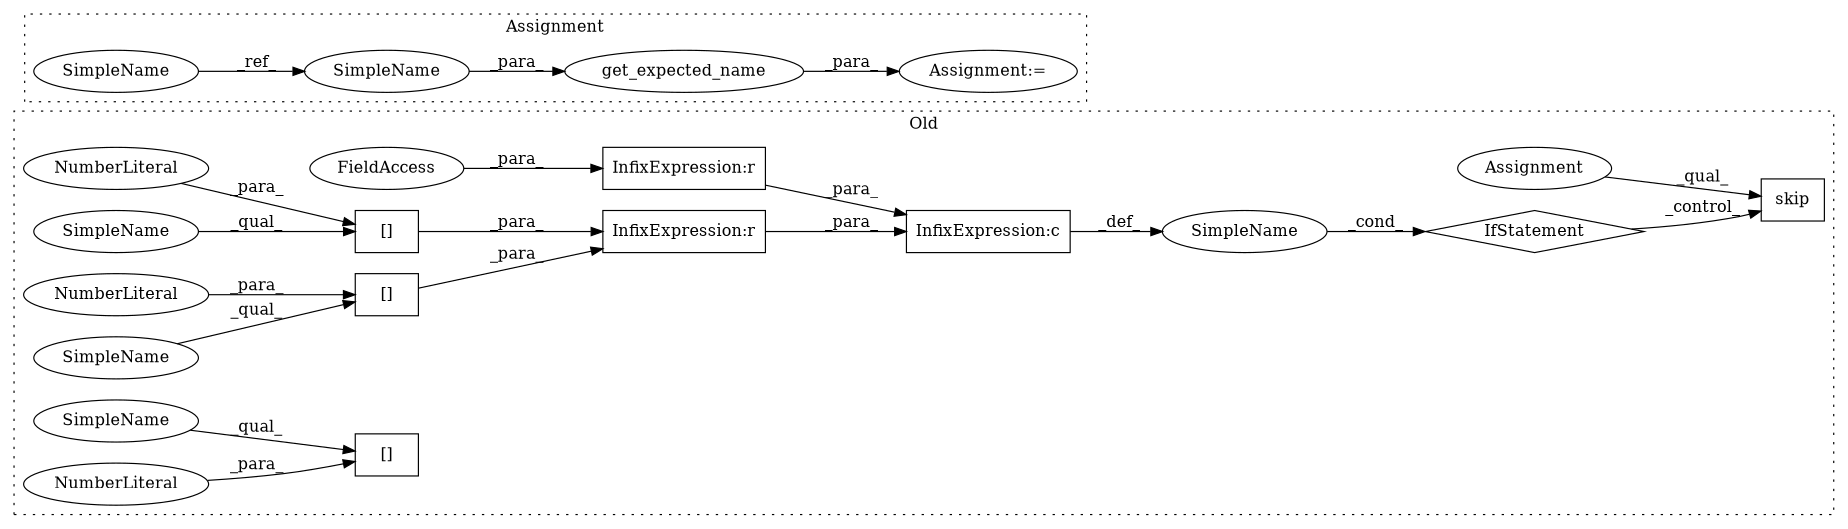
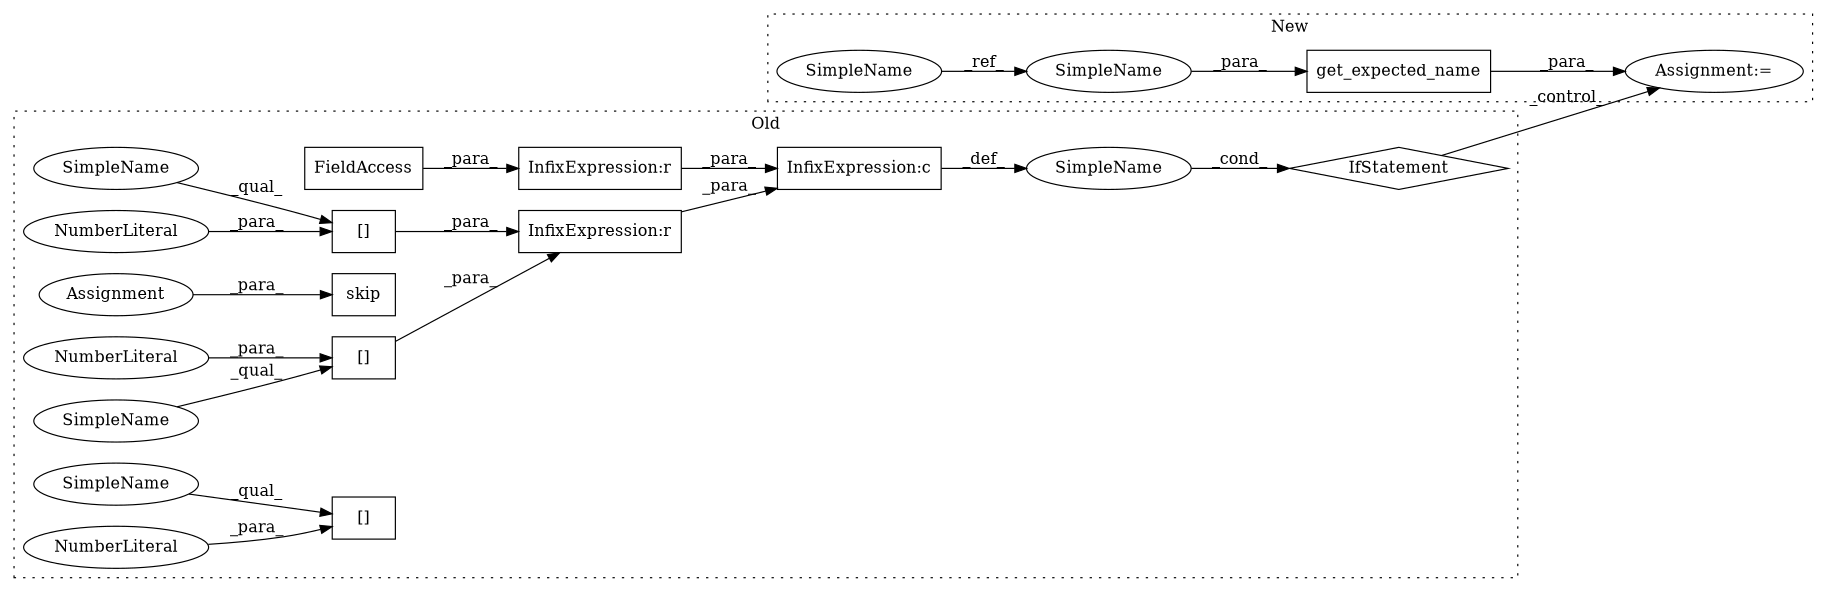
cluster "Assignment": label "Assignment" -> "New"
node "get_expected_name": shape ellipse -> box
node "FieldAccess": shape ellipse -> box
edge "Assignment" -> "skip": label "_qual_" -> "_para_"
edge "IfStatement" -> "skip": now "IfStatement" -> "Assignment:="
